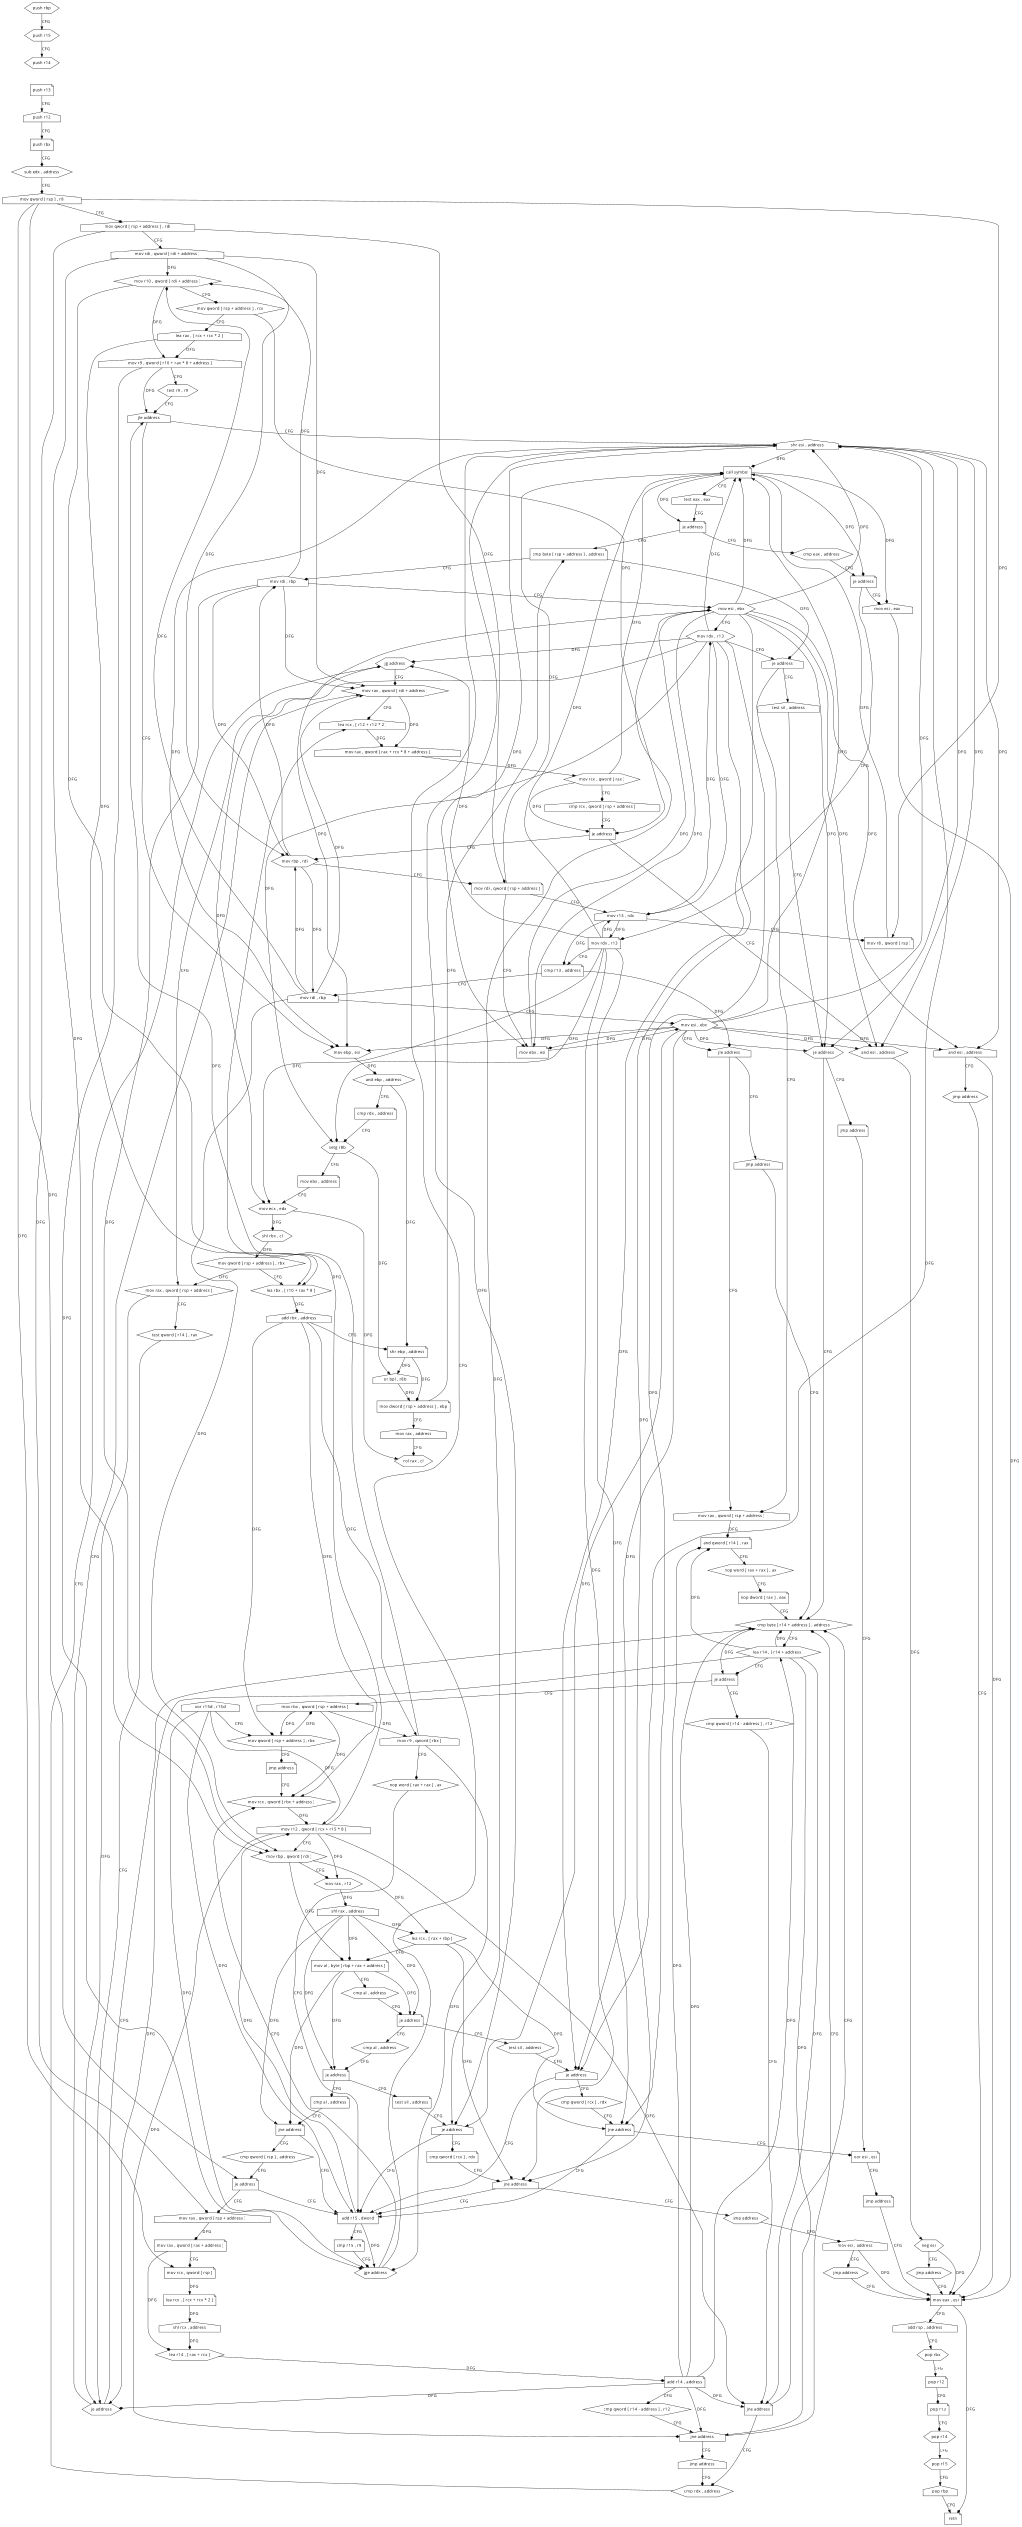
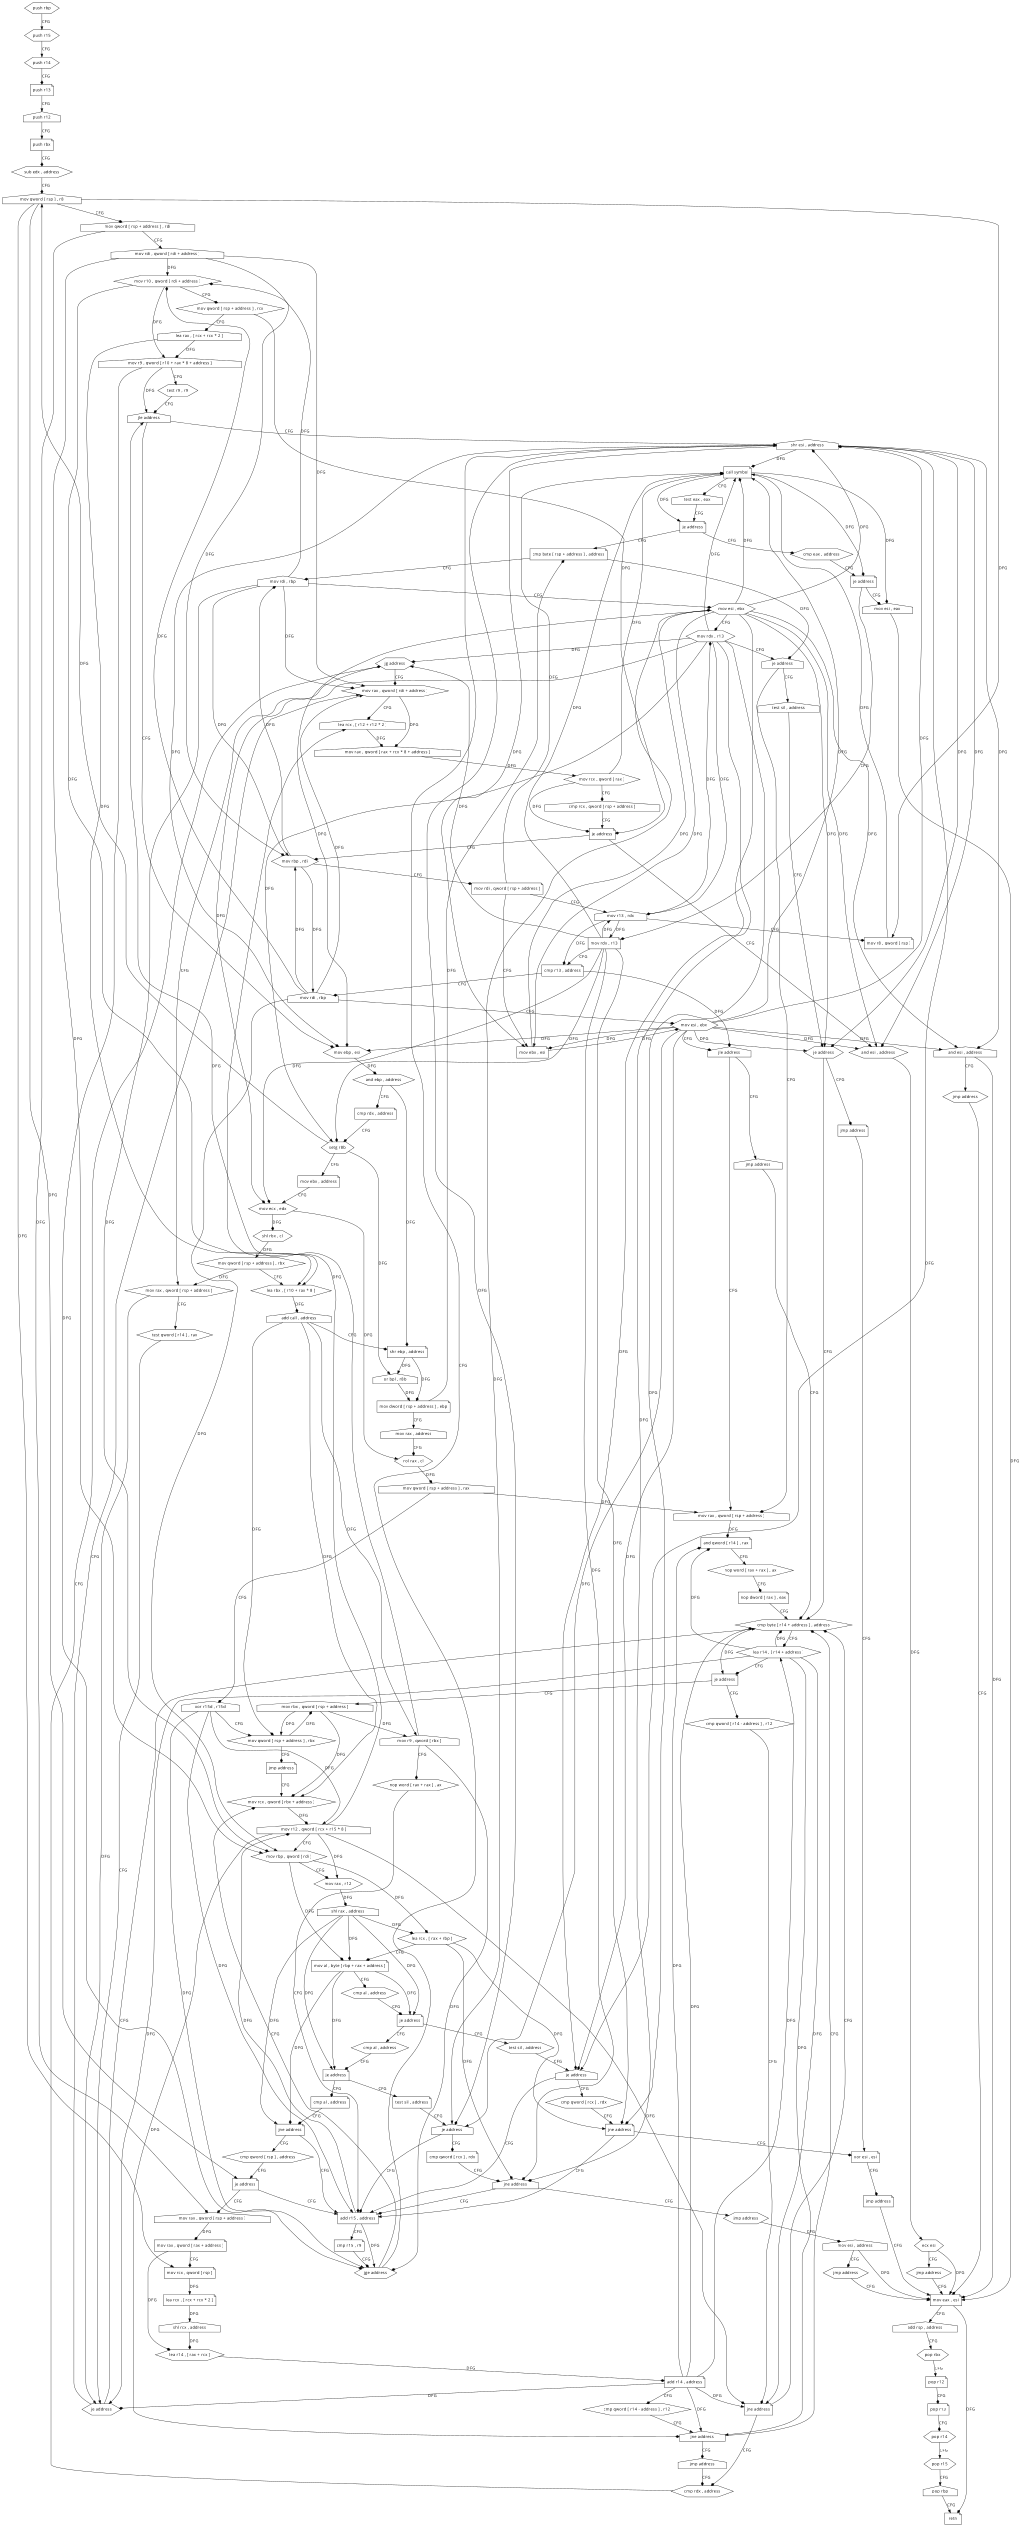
edge "push r14" -> "push r13": added, label "CFG"
edge "mov qword [ rsp + address ] , rdi" -> "mov rdi , qword [ rsp + address ]": removed, label "DFG"
edge "setg r8b" -> "mov qword [ rsp ] , r8": added, label "DFG"
node "add rbx , address": label "add rbx , address" -> "add call , address"
node "mov qword [ rsp + address ] , rax": added
node "add r15 , dword": label "add r15 , dword" -> "add r15 , address"
node "neg esi": label "neg esi" -> "ecx esi"
